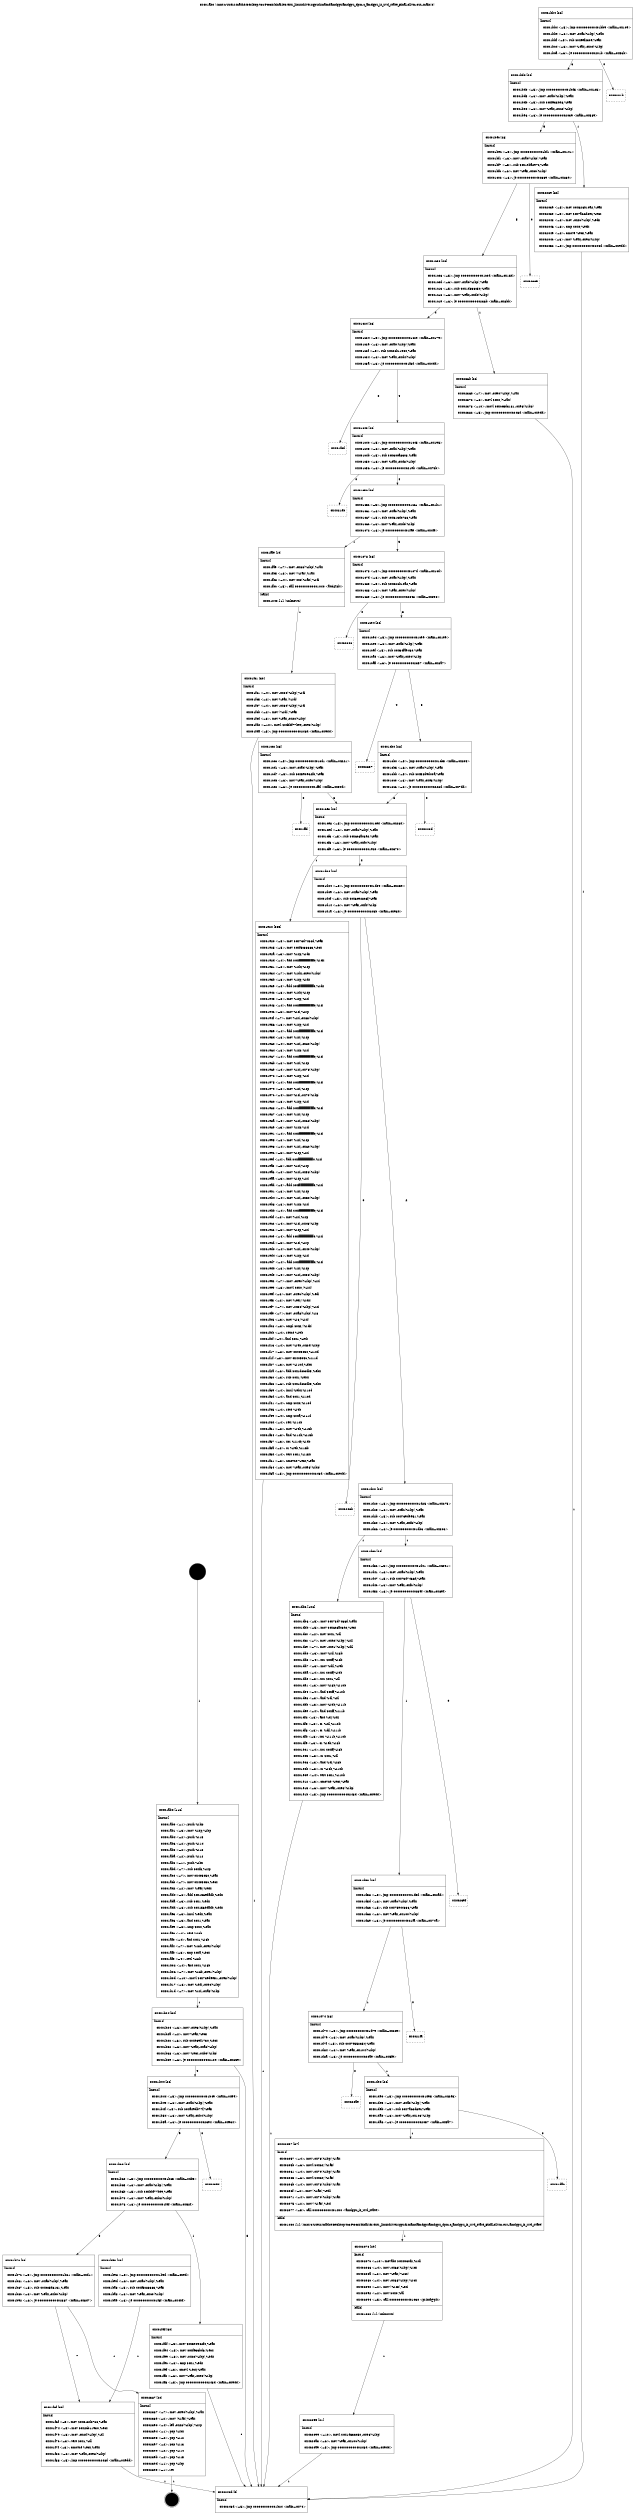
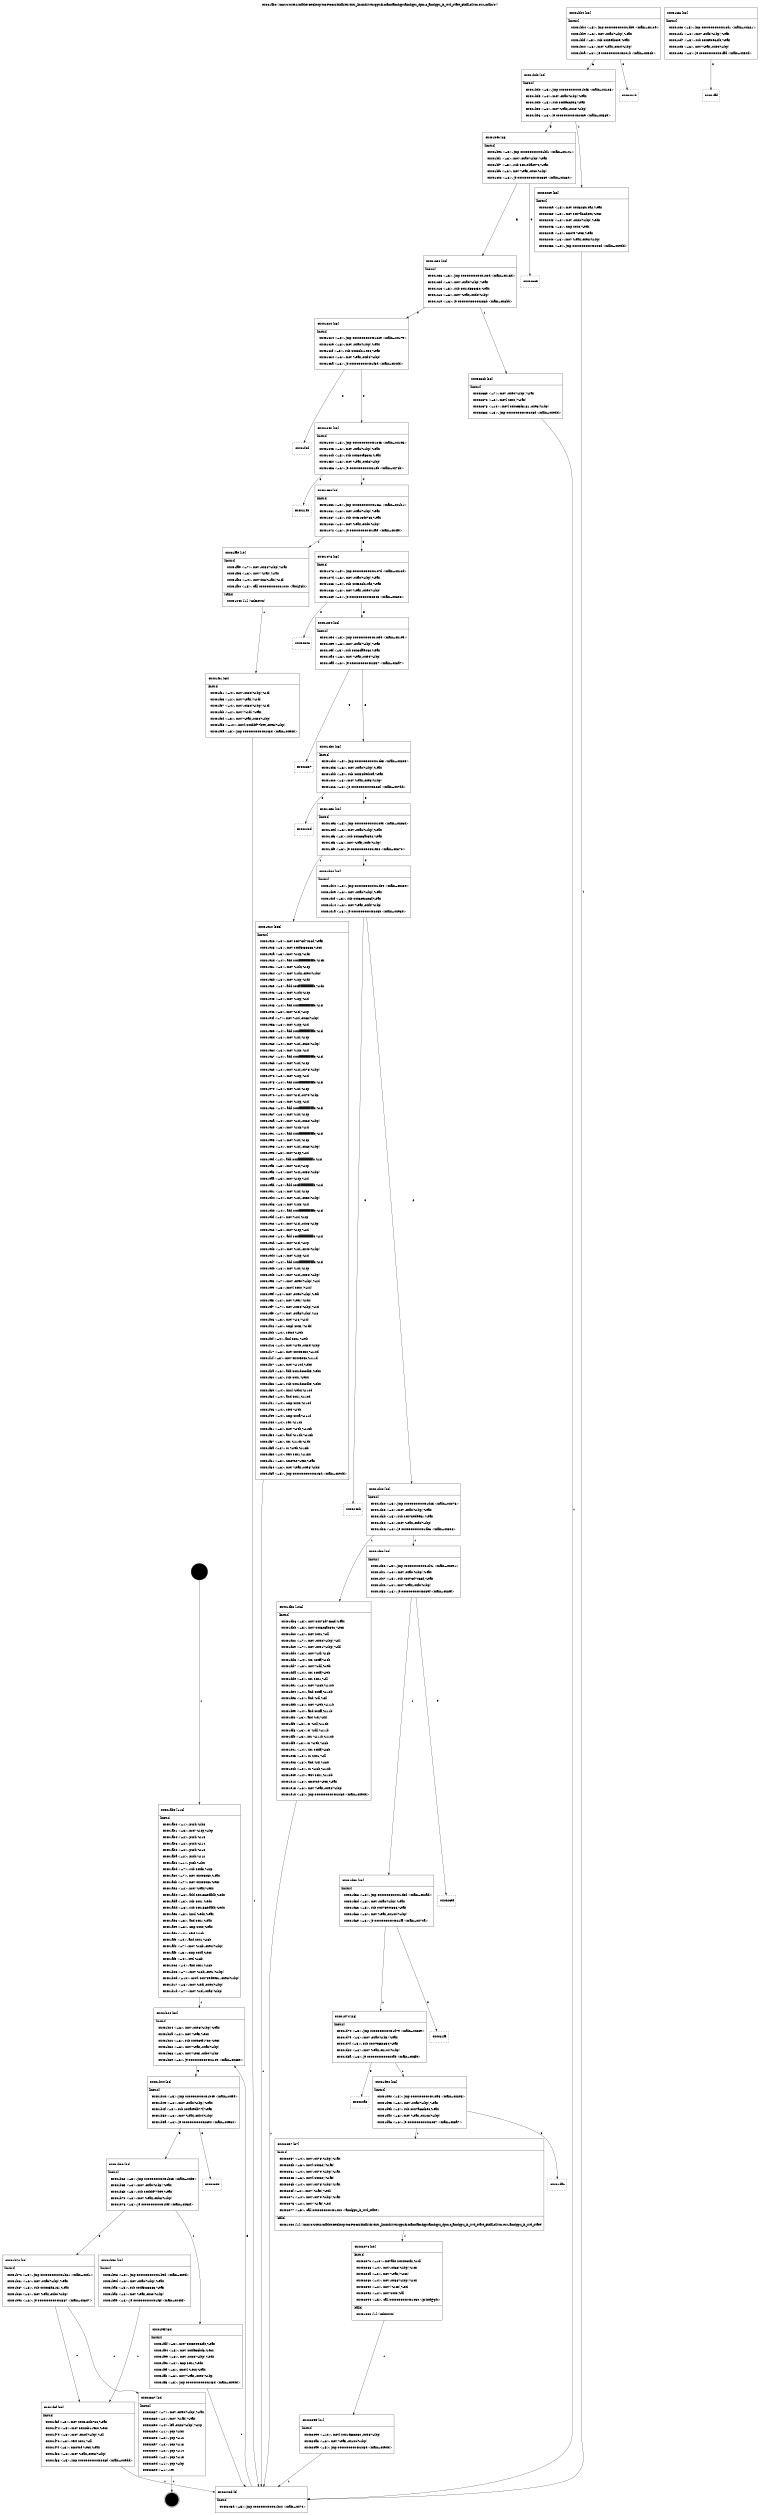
edge "0x401ccc [28]" -> "0x401ce8 [28]": removed, label "3"
edge "0x401b24 [32]" -> "0x40248d [5]": reversed
